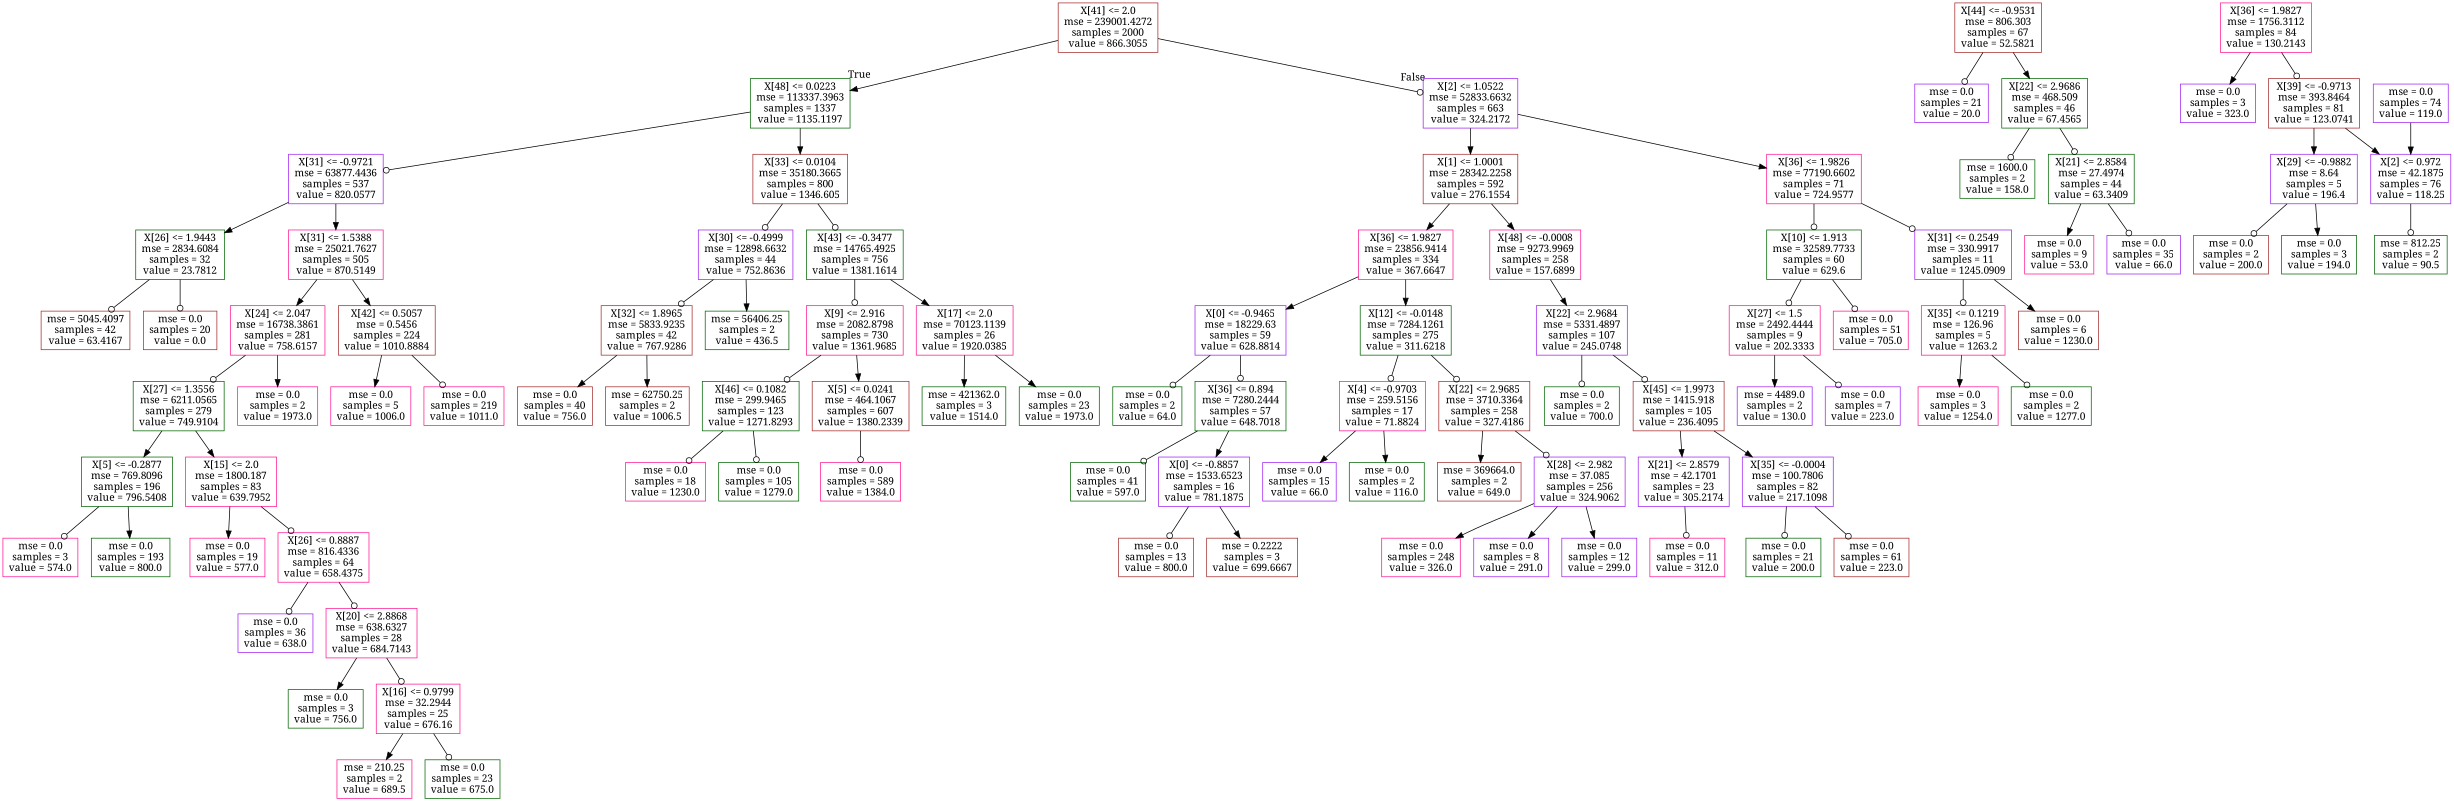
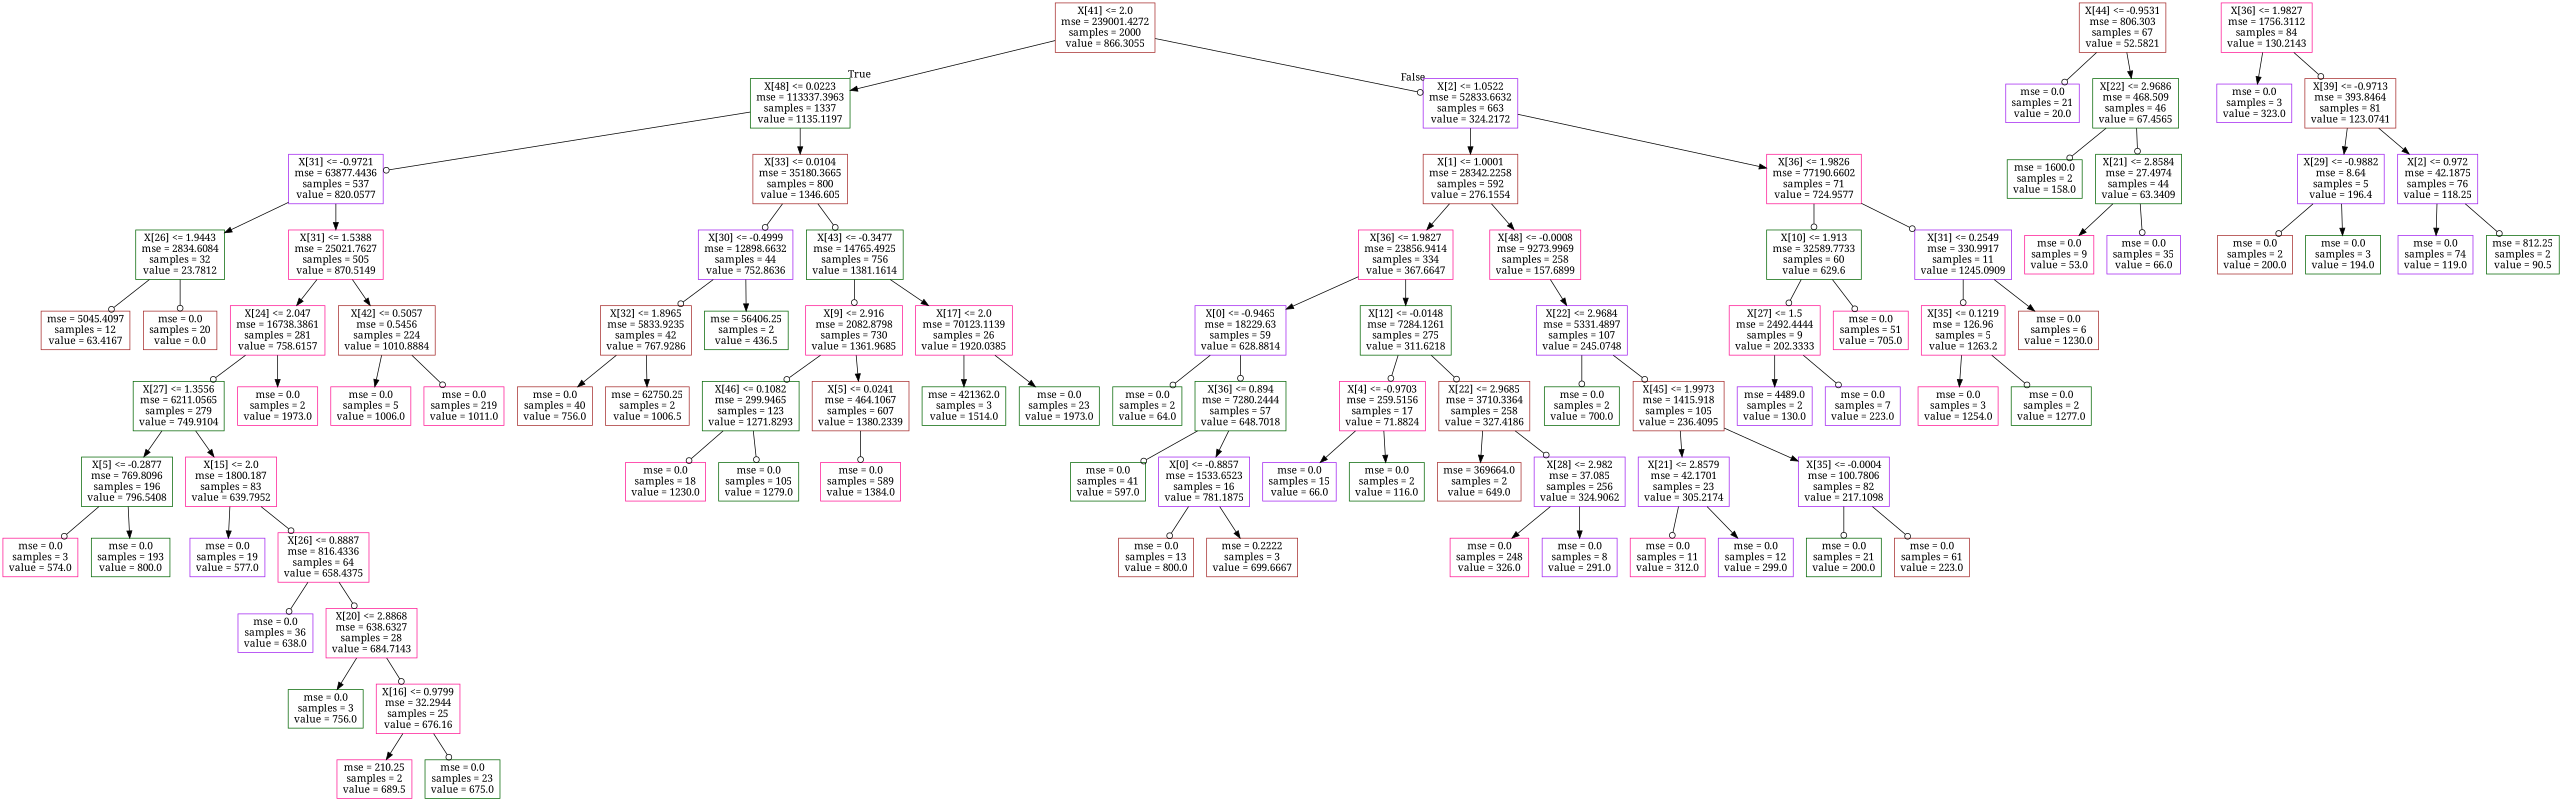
edge "mse = 0.0 samples = 74 value = 119.0" -> "X[2] <= 0.972 mse = 42.1875 samples = 76 value = 118.25": reversed
node "mse = 5045.4097 samples = 42 value = 63.4167": label "mse = 5045.4097 samples = 42 value = 63.4167" -> "mse = 5045.4097 samples = 12 value = 63.4167"
edge "X[28] <= 2.982 mse = 37.085 samples = 256 value = 324.9062" -> "mse = 0.0 samples = 12 value = 299.0": now "X[21] <= 2.8579 mse = 42.1701 samples = 23 value = 305.2174" -> "mse = 0.0 samples = 12 value = 299.0"
node "mse = 0.0 samples = 19 value = 577.0": color deeppink -> purple
